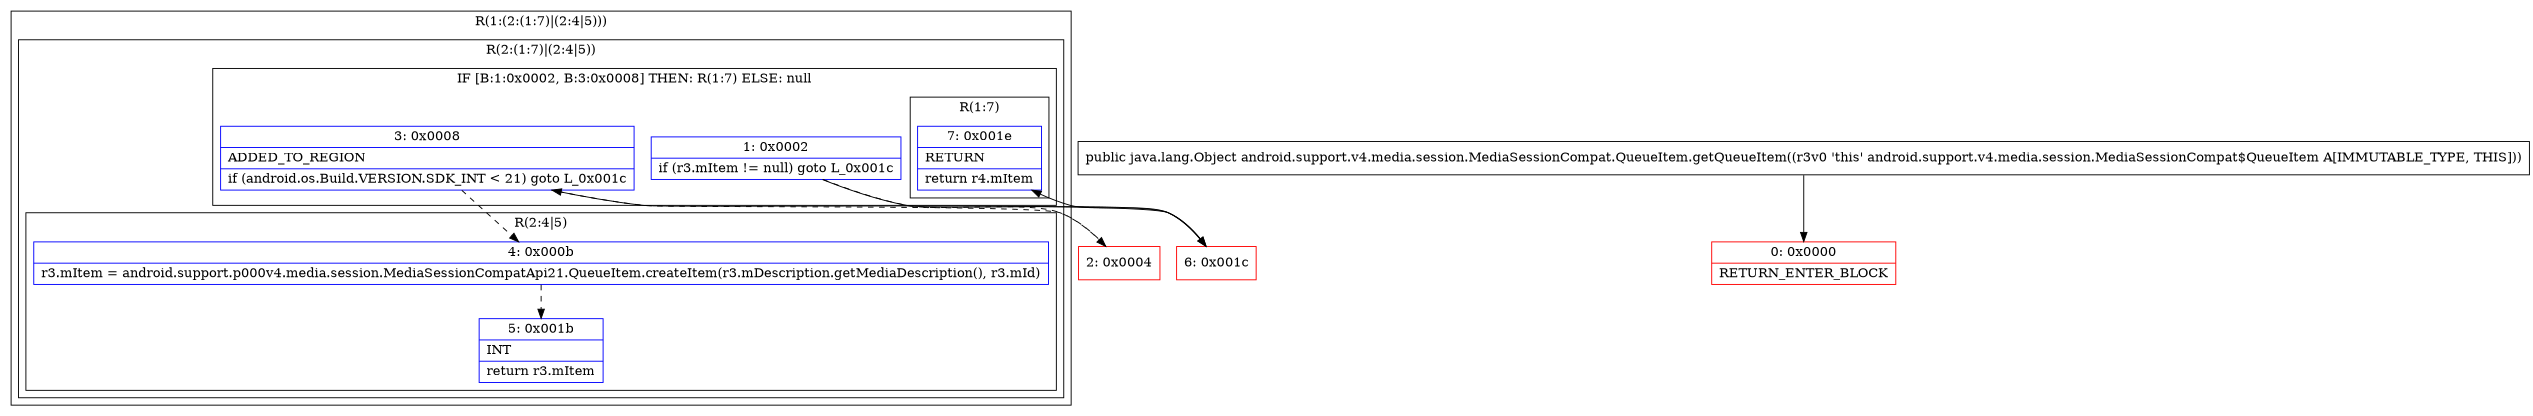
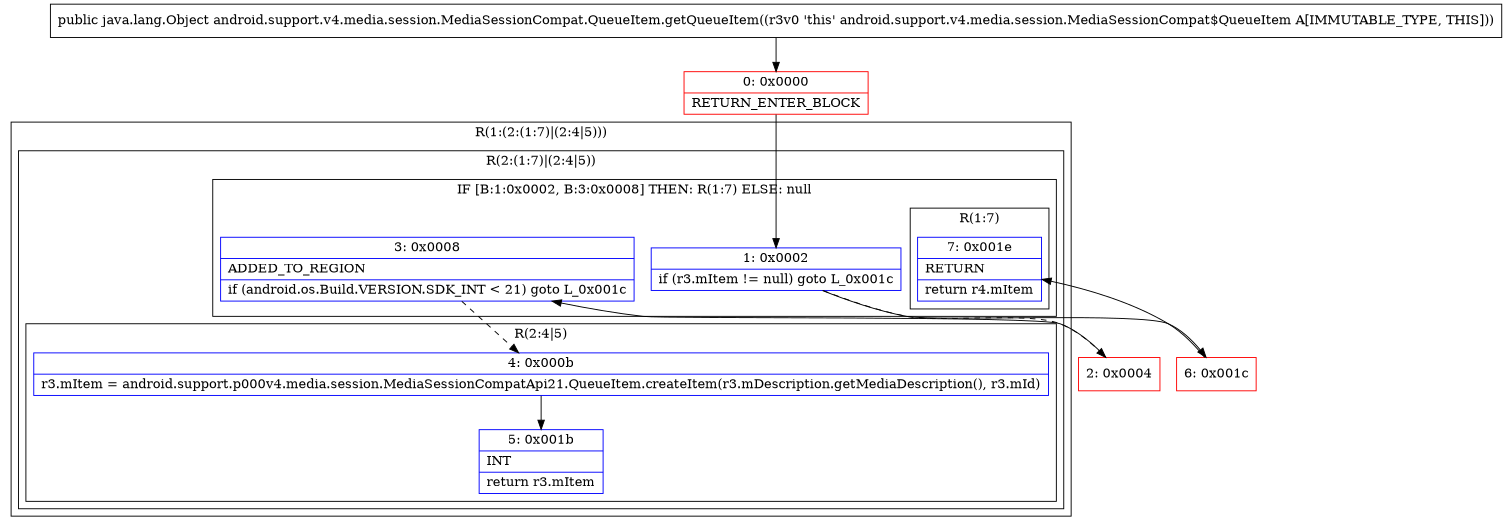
edge "0: 0x0000" -> "1: 0x0002": added
edge "3: 0x0008" -> "6: 0x001c": removed
edge "2: 0x0004" -> "3: 0x0008": style dashed -> solid
edge "4: 0x000b" -> "5: 0x001b": style dashed -> solid
